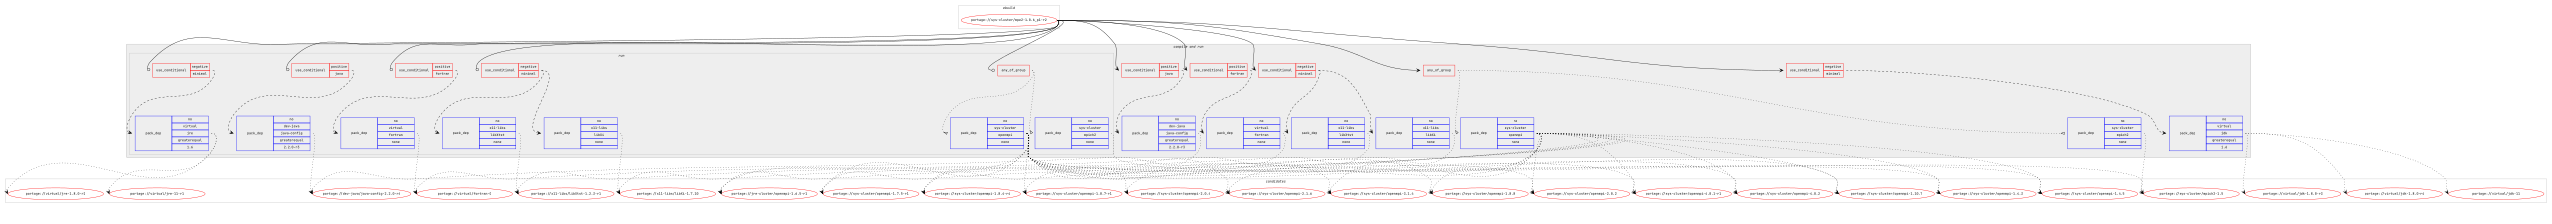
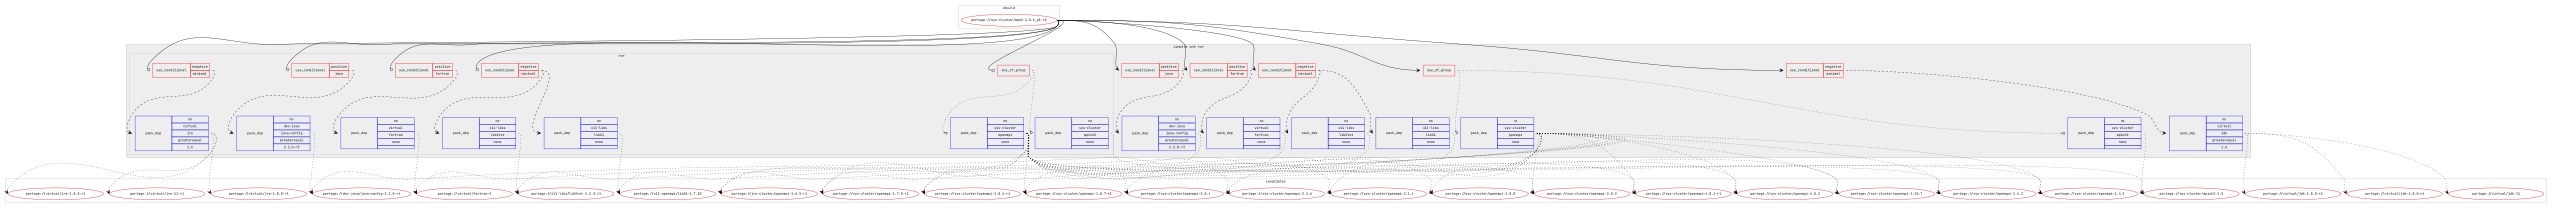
node "portage://virtual/jre-1.8.0-r1": added
node "portage://x11-libs/libXi-1.7.10": label "portage://x11-libs/libXi-1.7.10" -> "portage://x11-openmpi/libXi-1.7.10"
